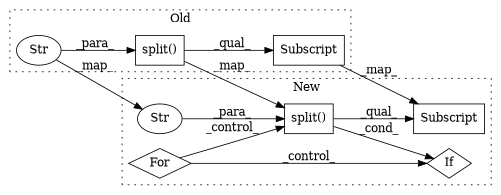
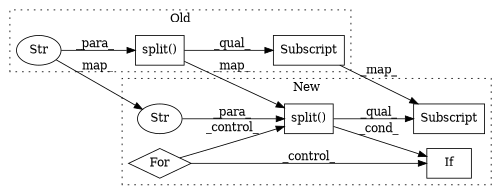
node "If": shape diamond -> box
